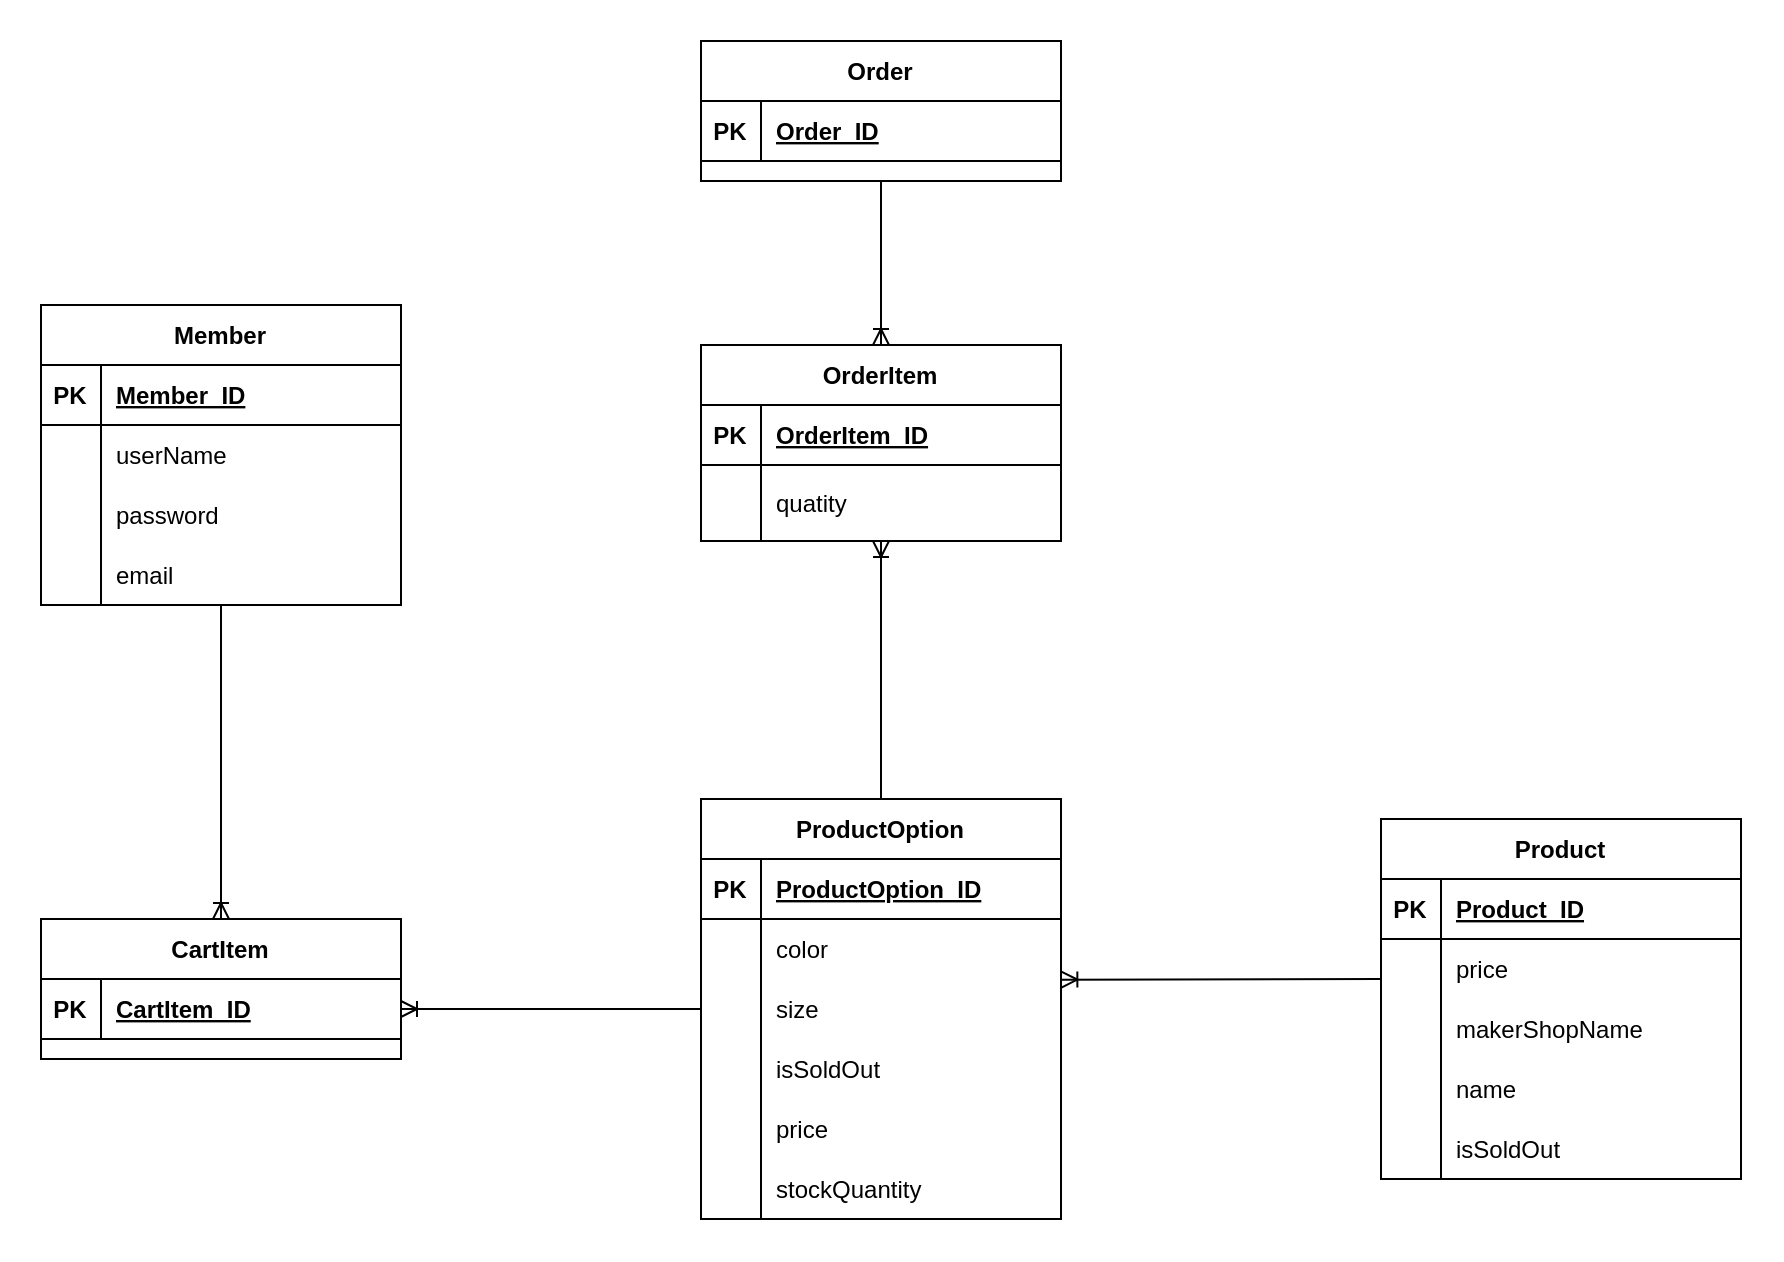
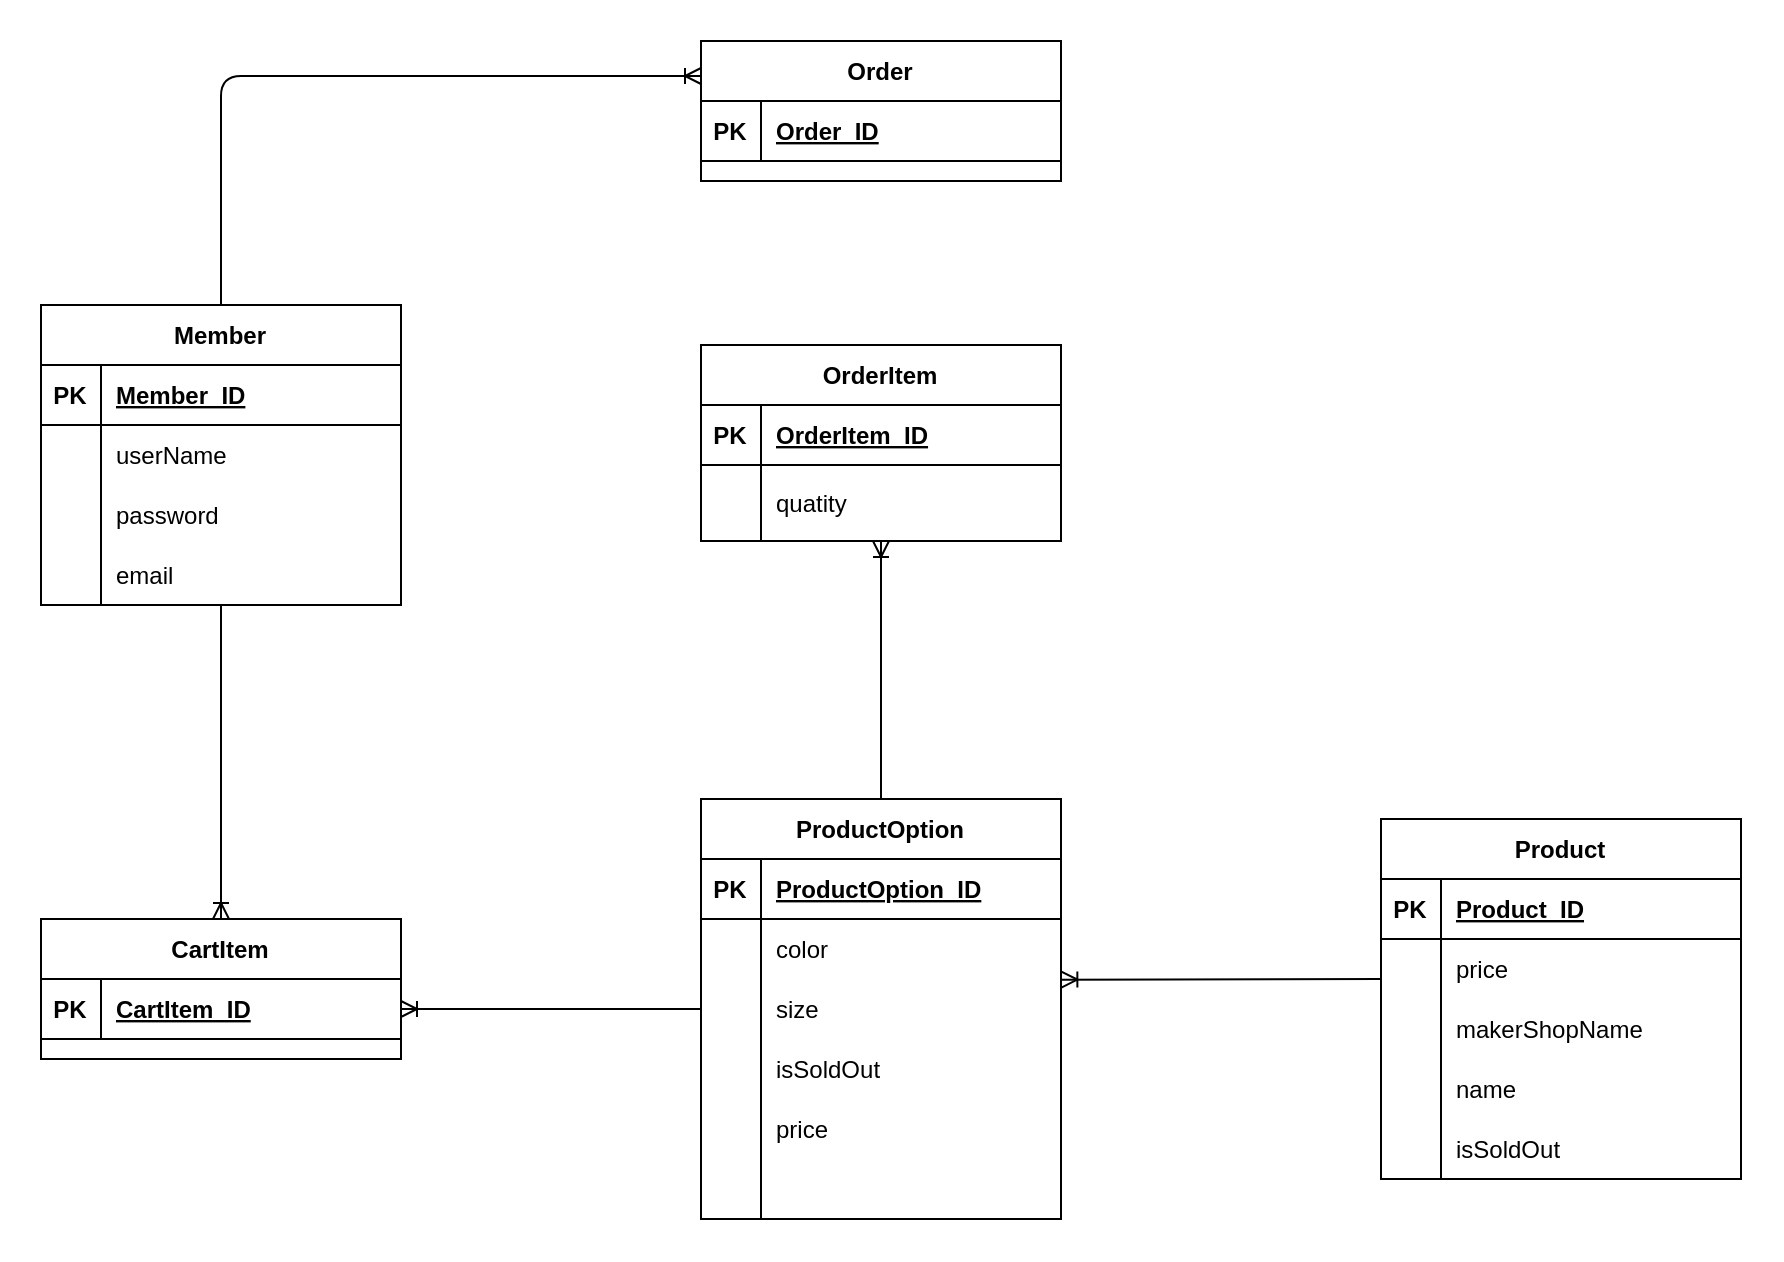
edge "Member" -> "Order": added
edge "Order" -> "OrderItem": removed
node "stockQuantity": removed
